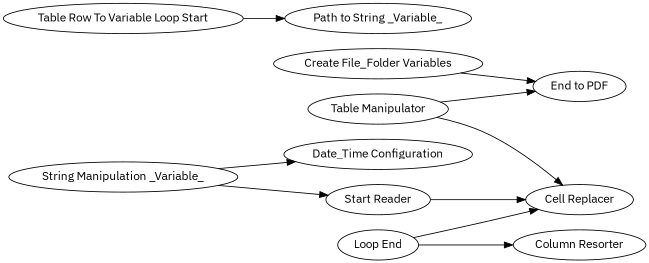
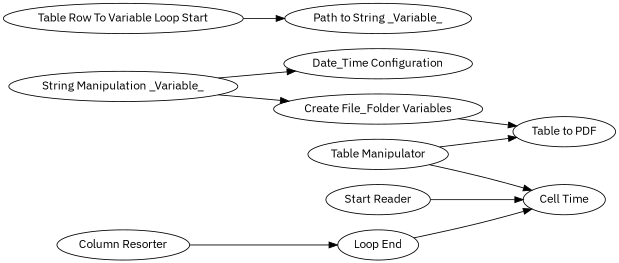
node "End to PDF": label "End to PDF" -> "Table to PDF"
edge "String Manipulation _Variable_" -> "Start Reader": now "String Manipulation _Variable_" -> "Create File_Folder Variables"
node "Cell Replacer": label "Cell Replacer" -> "Cell Time"
edge "Loop End" -> "Column Resorter": reversed
